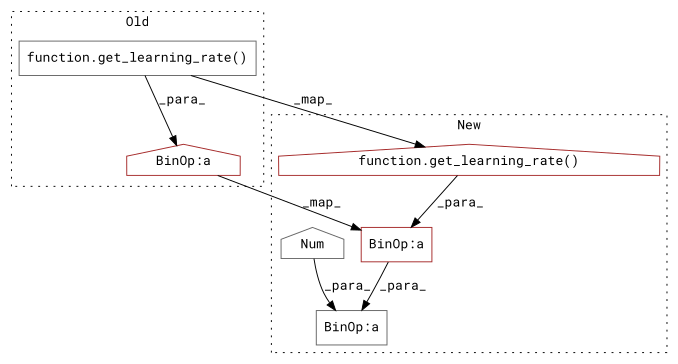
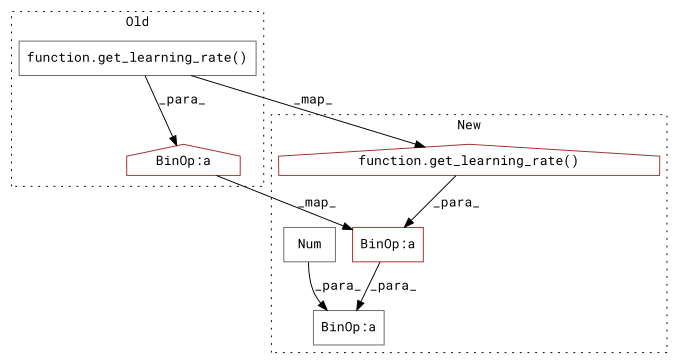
node "Num": shape house -> box
